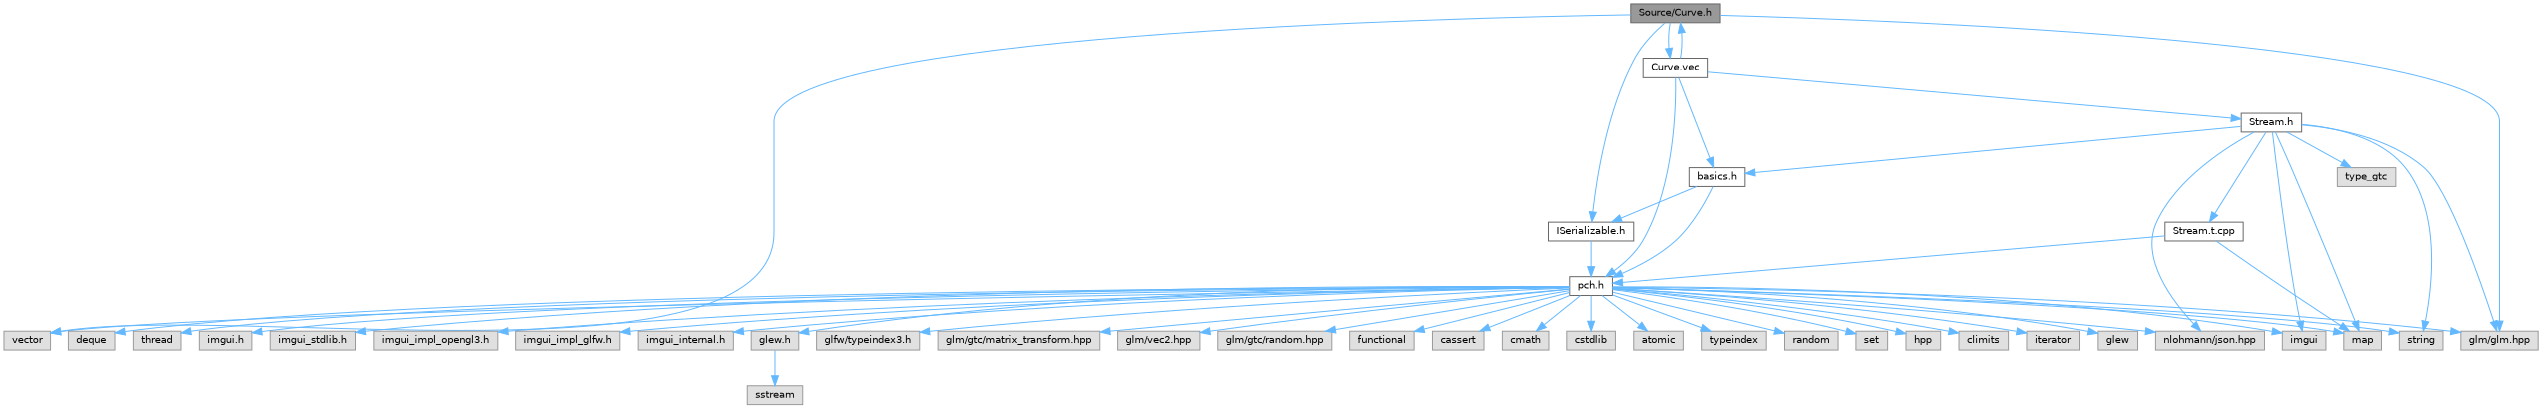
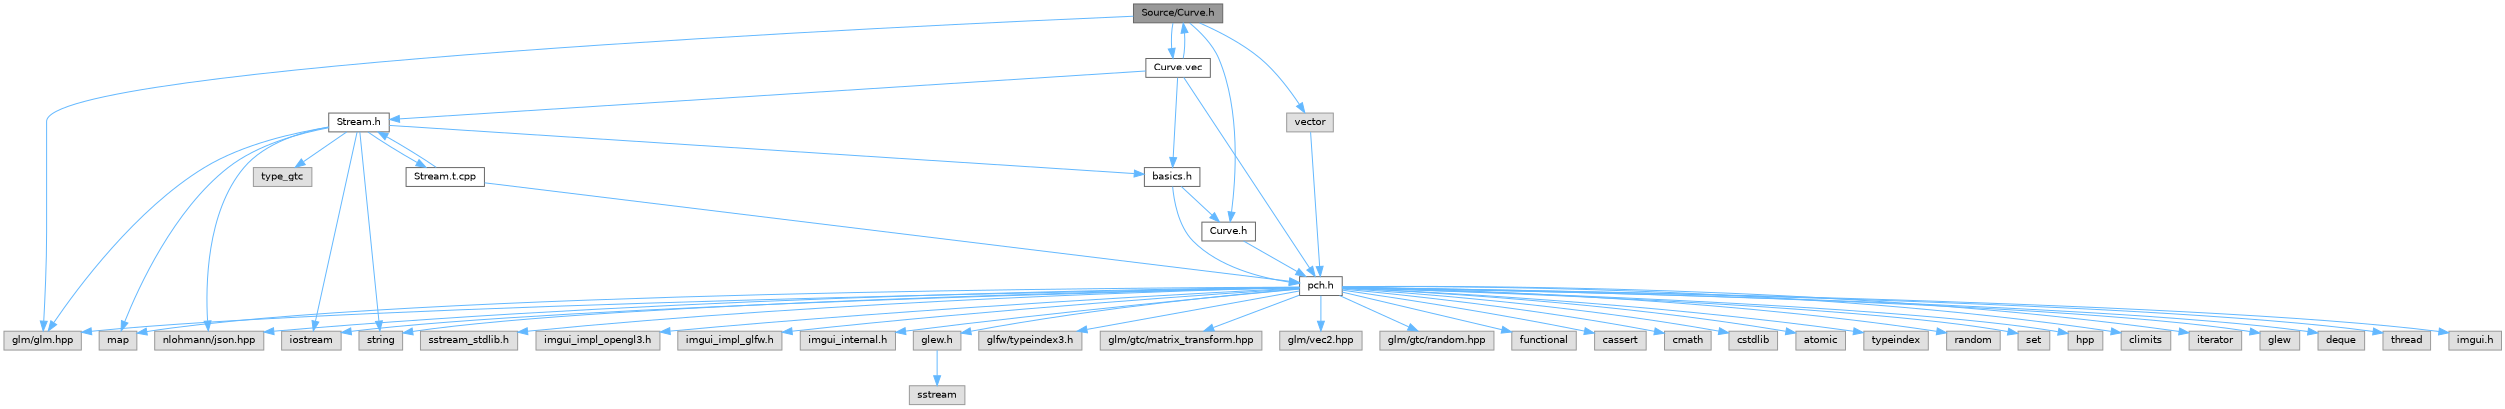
node "ISerializable.h": label "ISerializable.h" -> "Curve.h"
edge "Stream.t.cpp" -> "map": now "Stream.t.cpp" -> "Stream.h"
edge "pch.h" -> "vector": reversed
node "imgui_stdlib.h": label "imgui_stdlib.h" -> "sstream_stdlib.h"
node "imgui": label "imgui" -> "iostream"
